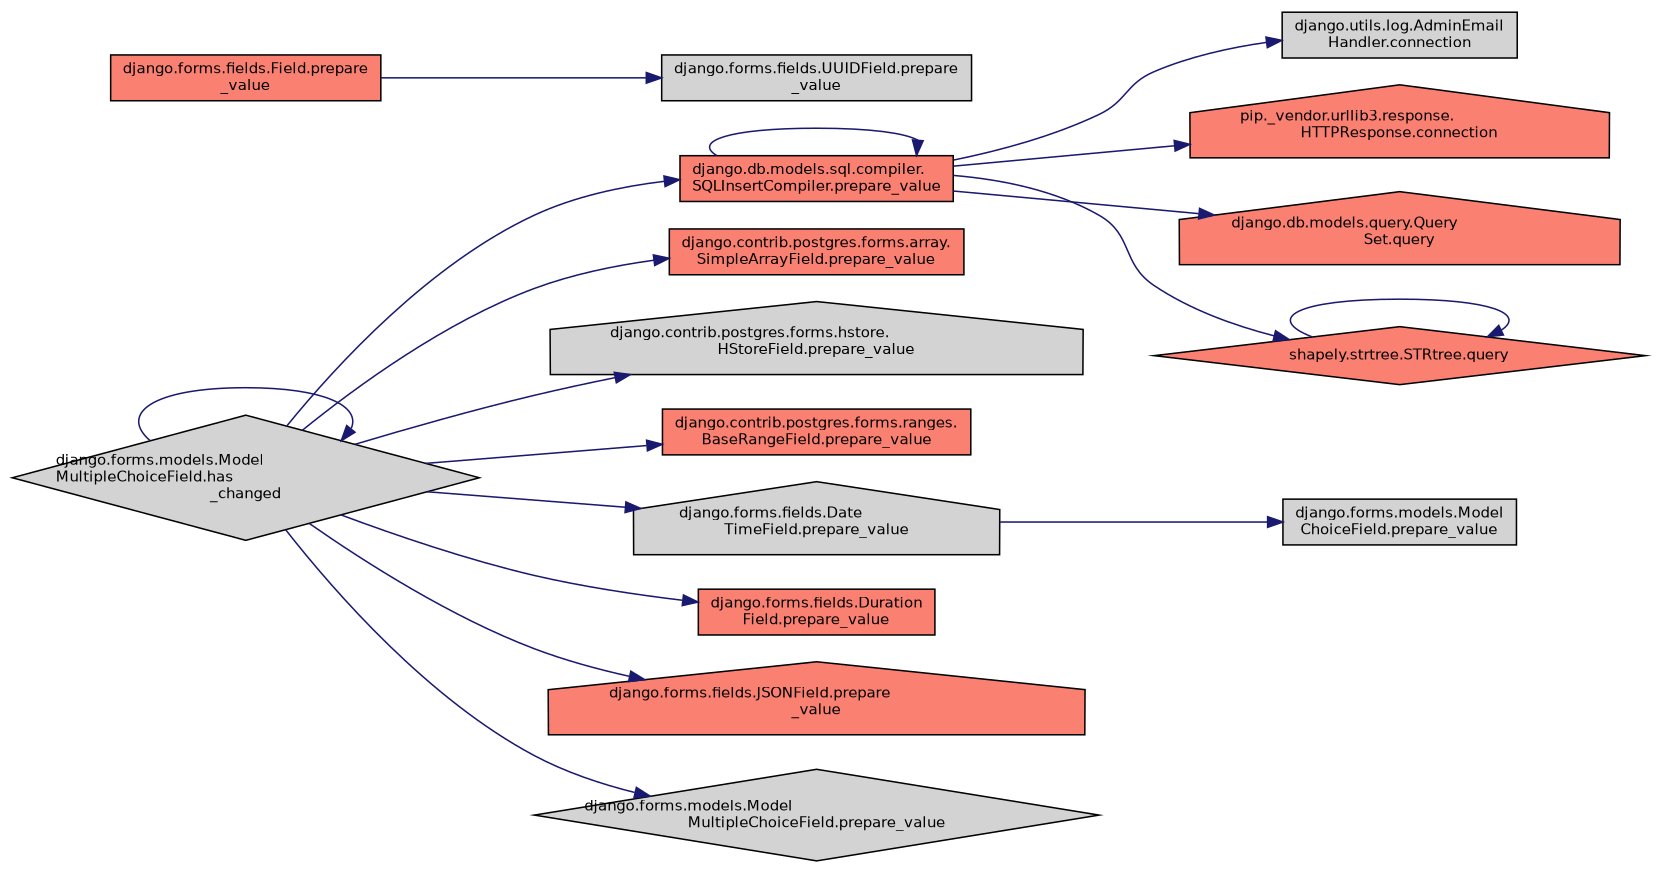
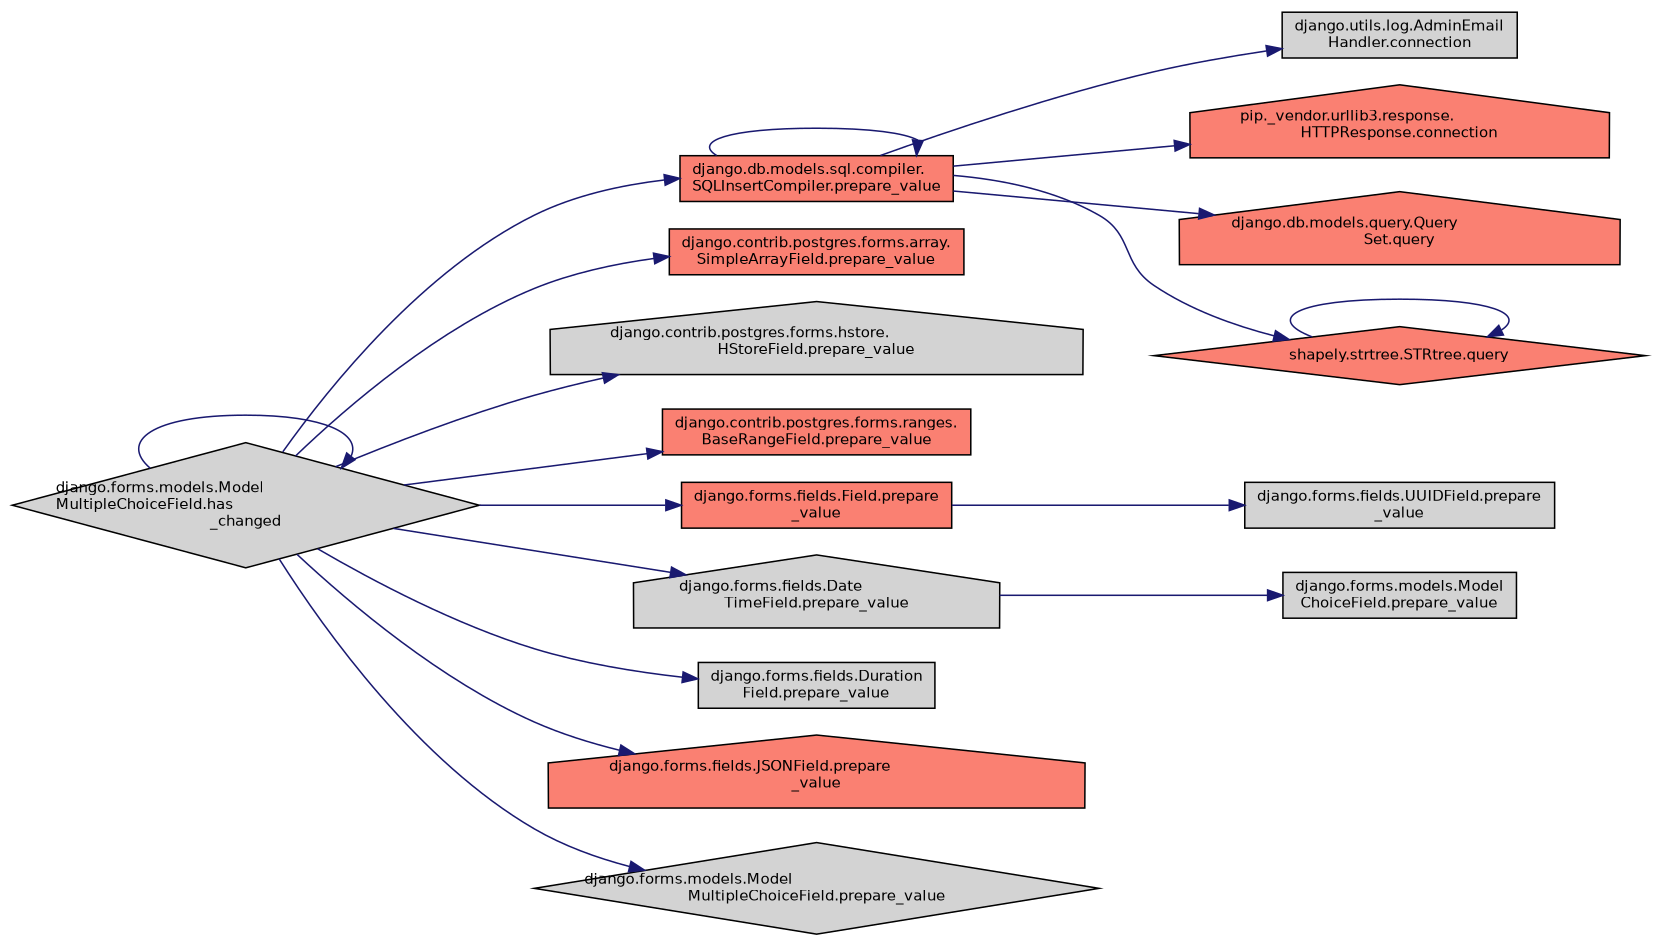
edge "django.forms.models.Model MultipleChoiceField.has _changed" -> "django.forms.fields.Field.prepare _value": added
node "django.forms.fields.Duration Field.prepare_value": fillcolor salmon -> lightgrey
